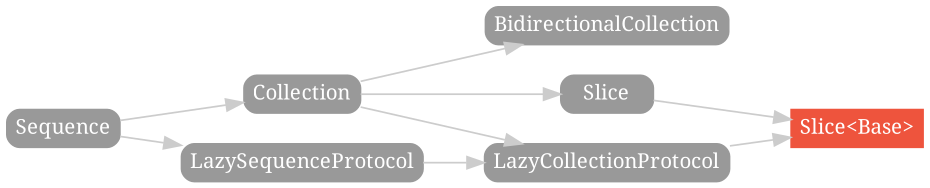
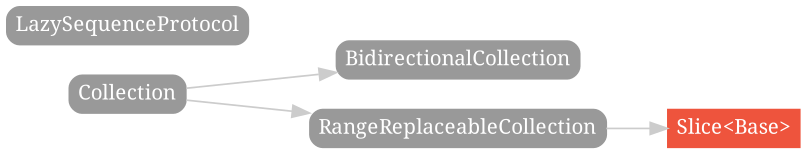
node "Slice": label "Slice" -> "RangeReplaceableCollection"
node "Sequence": removed
node "LazyCollectionProtocol": removed
